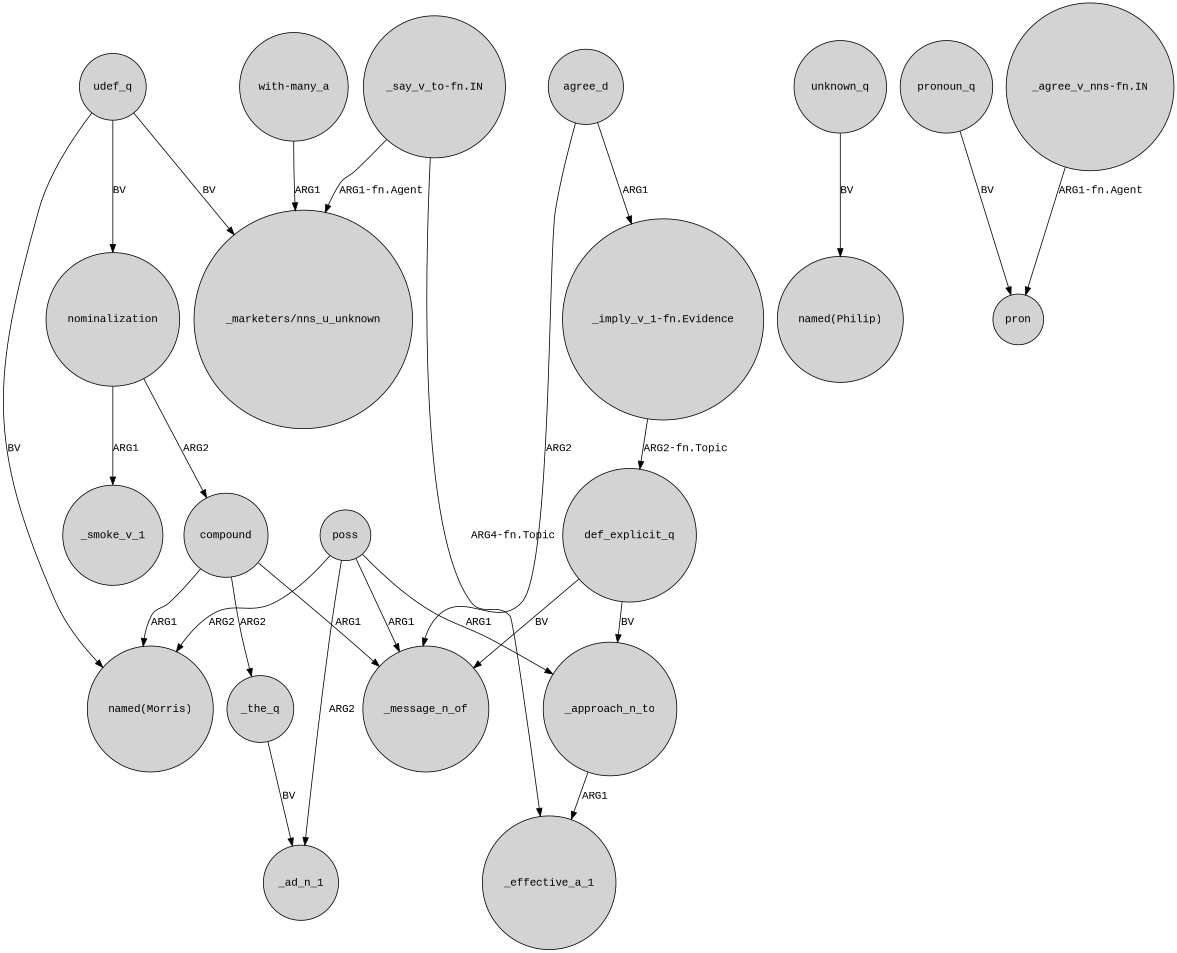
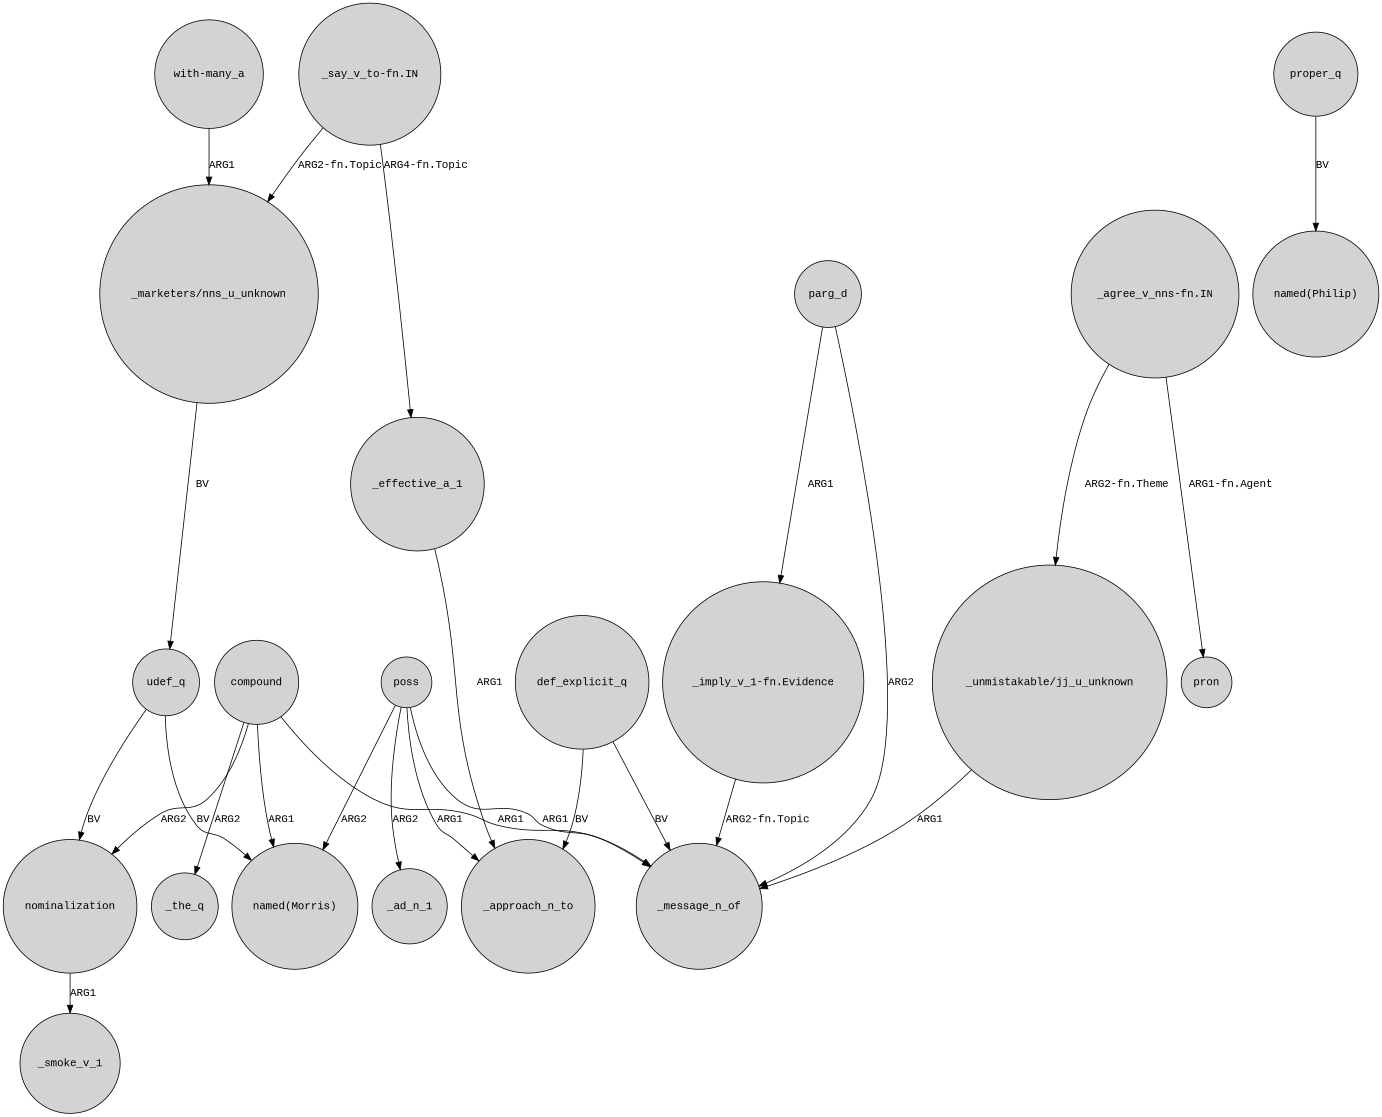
node "agree_d": label "agree_d" -> "parg_d"
node "unknown_q": label "unknown_q" -> "proper_q"
node "pronoun_q": removed
edge "udef_q" -> "_marketers/nns_u_unknown": reversed
edge "_say_v_to-fn.IN" -> "_marketers/nns_u_unknown": label "ARG1-fn.Agent" -> "ARG2-fn.Topic"
edge "nominalization" -> "compound": reversed
edge "_imply_v_1-fn.Evidence" -> "def_explicit_q": now "_imply_v_1-fn.Evidence" -> "_message_n_of"
node "_unmistakable/jj_u_unknown": added
edge "_the_q" -> "_ad_n_1": removed, label "BV"
edge "_approach_n_to" -> "_effective_a_1": reversed
